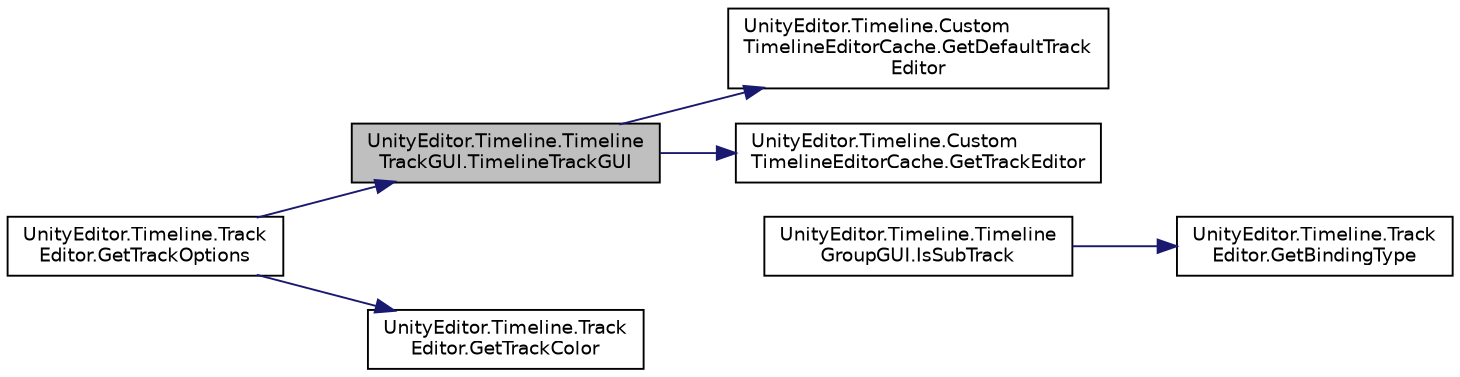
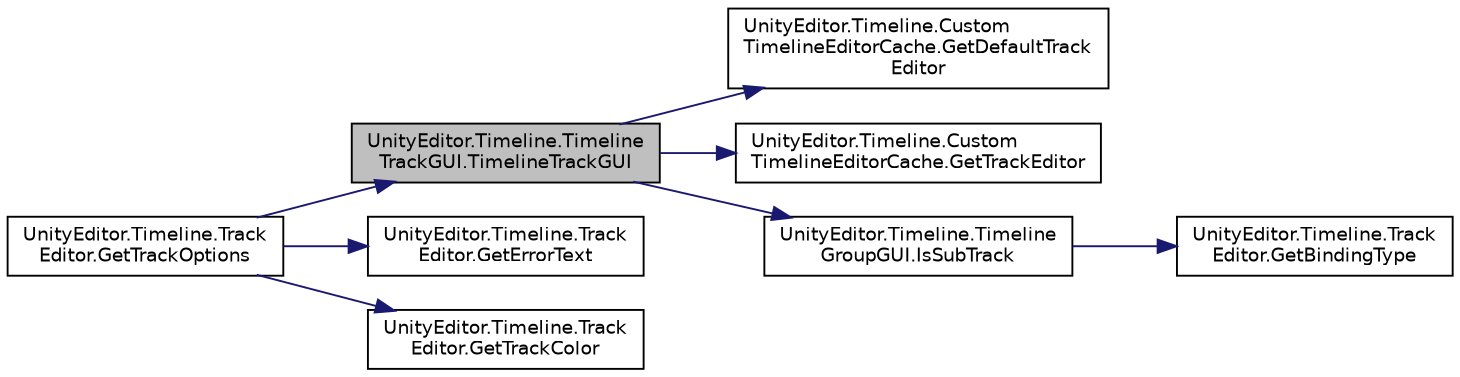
edge "UnityEditor.Timeline.Timeline TrackGUI.TimelineTrackGUI" -> "UnityEditor.Timeline.Timeline GroupGUI.IsSubTrack": added
node "UnityEditor.Timeline.Track Editor.GetErrorText": added
